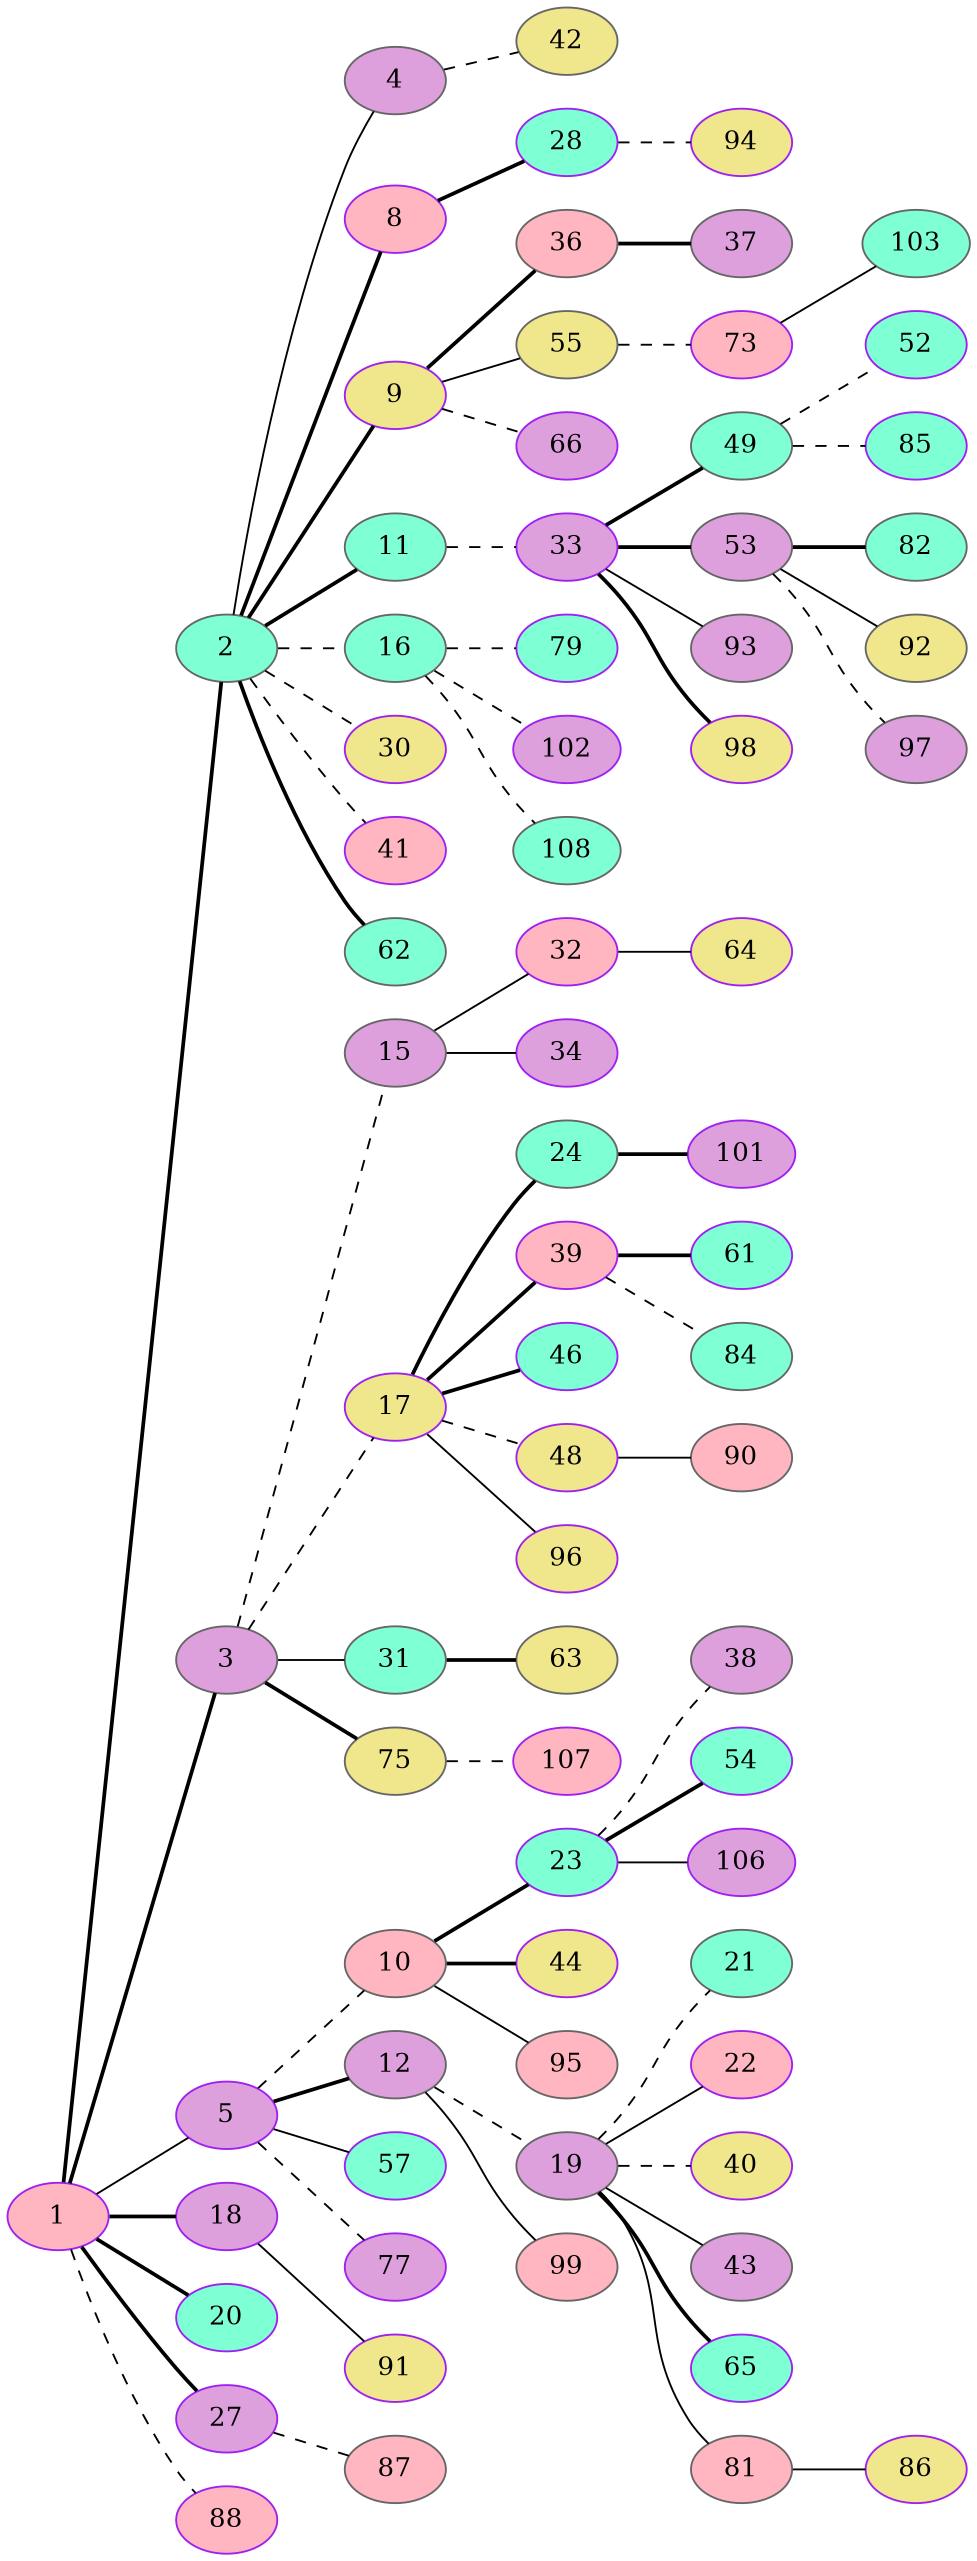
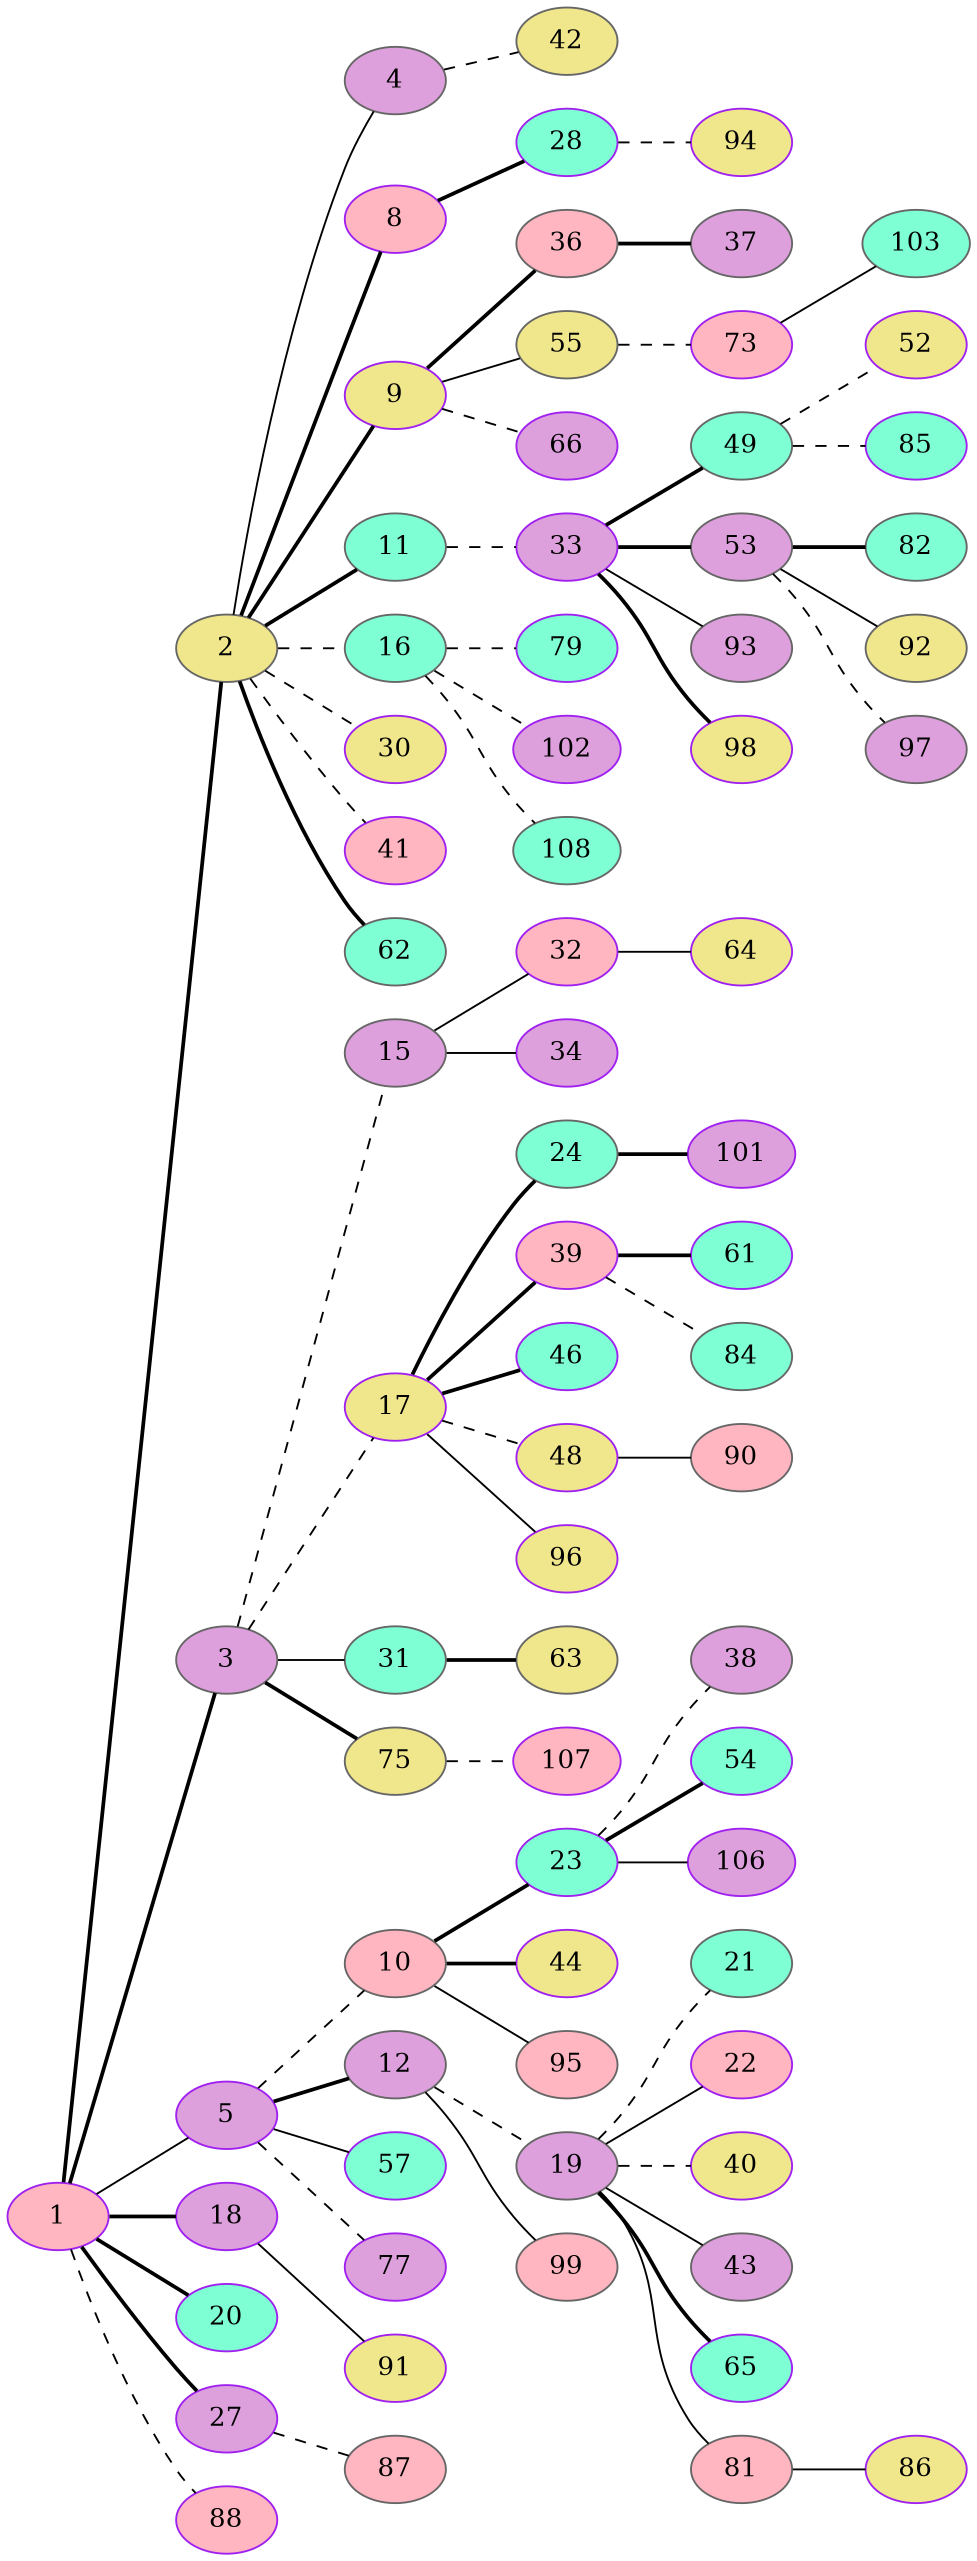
node "52": fillcolor aquamarine -> khaki
node "2": fillcolor aquamarine -> khaki
